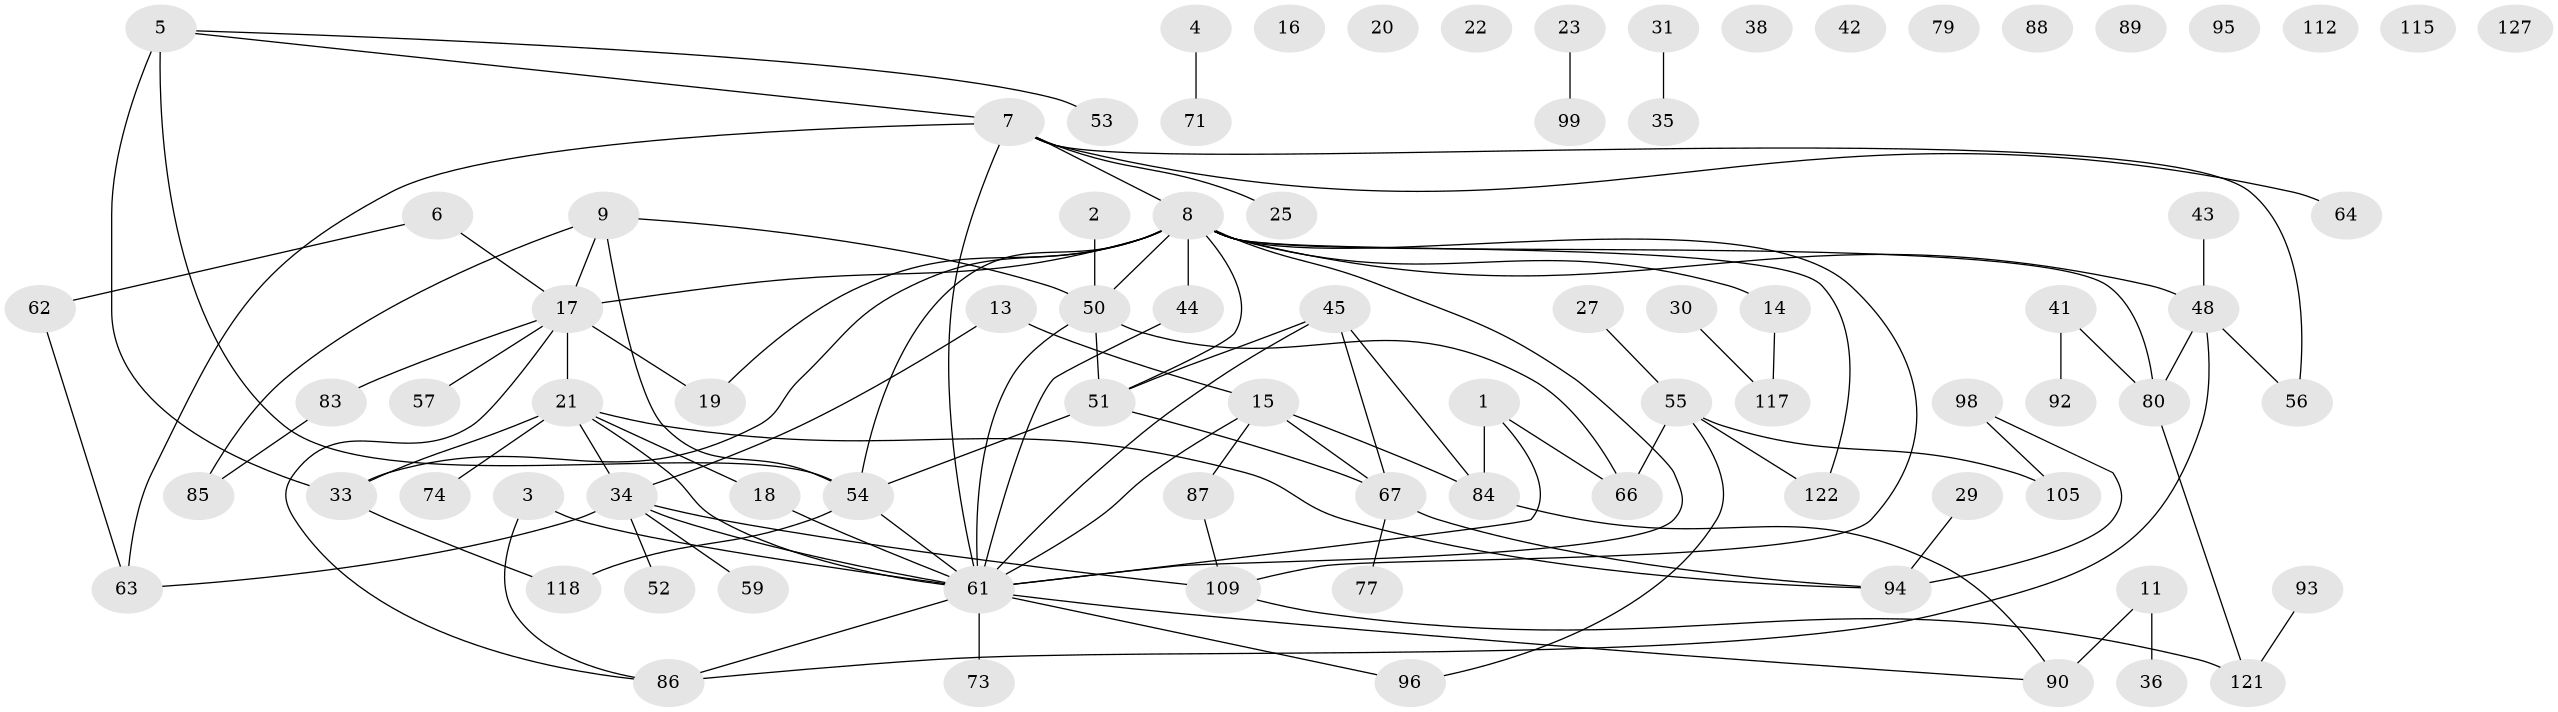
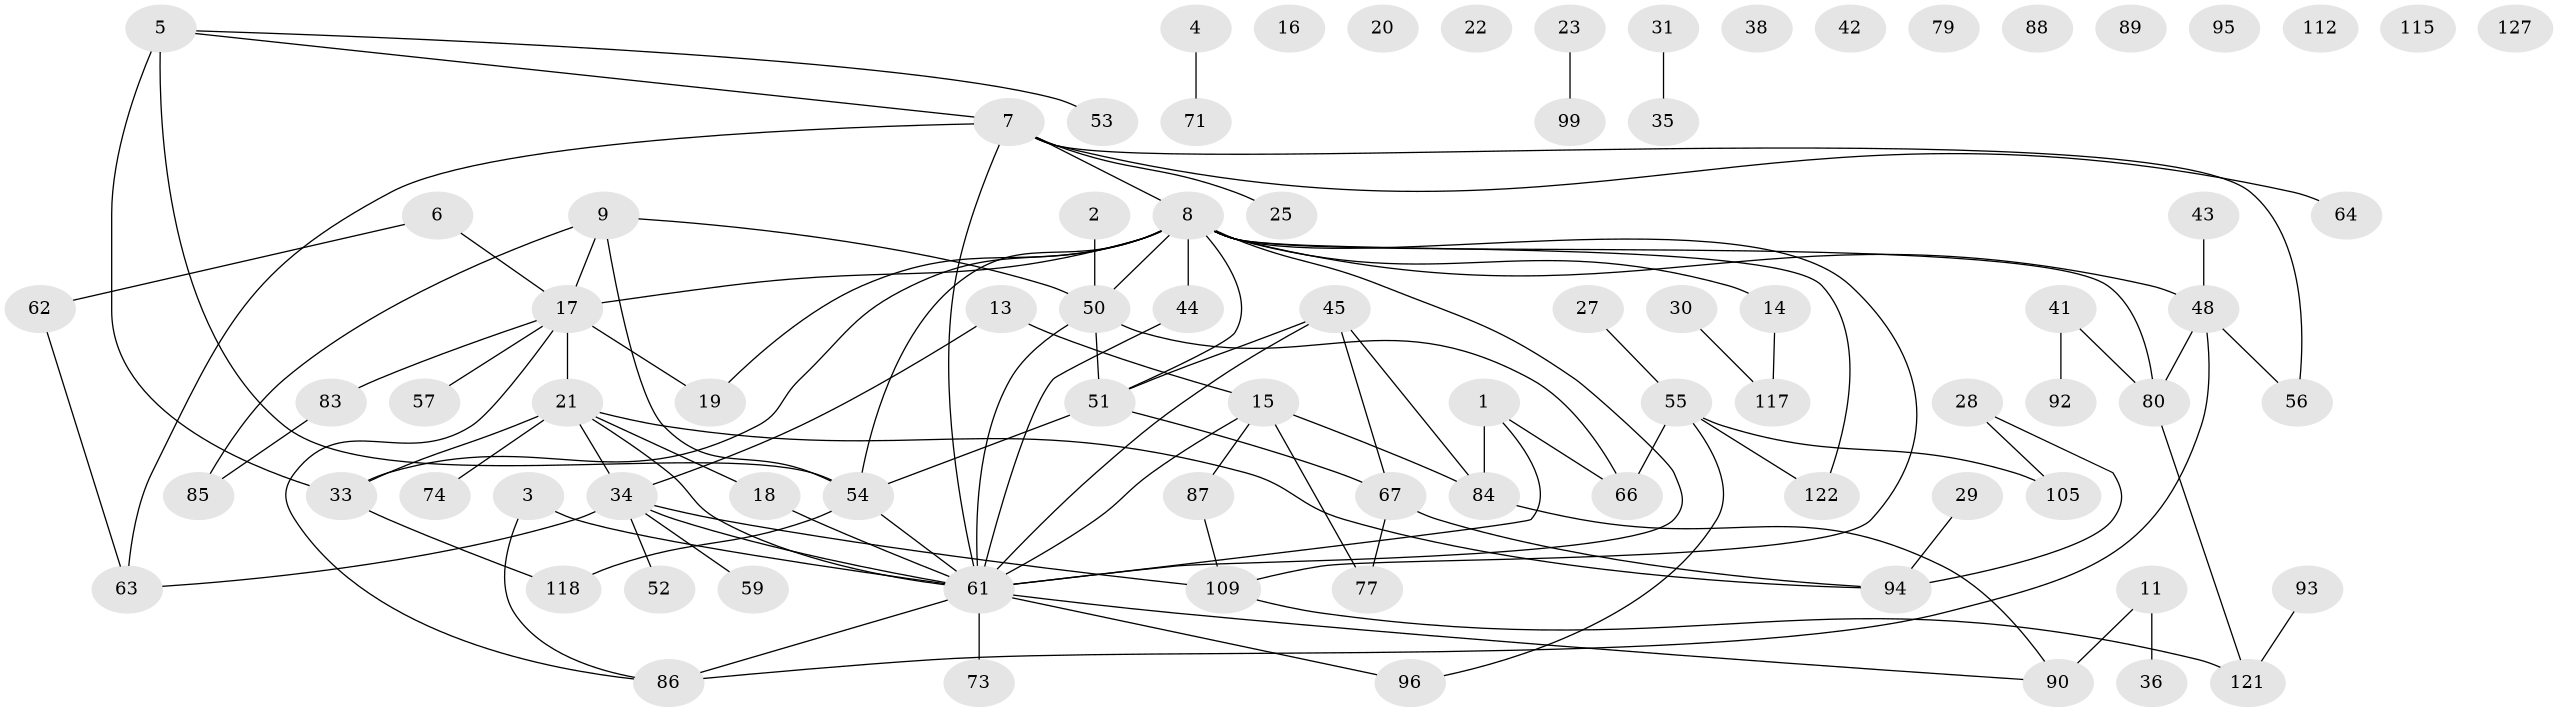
node "98": label "98" -> "28"
edge "15" -- "67": now "15" -- "77"
